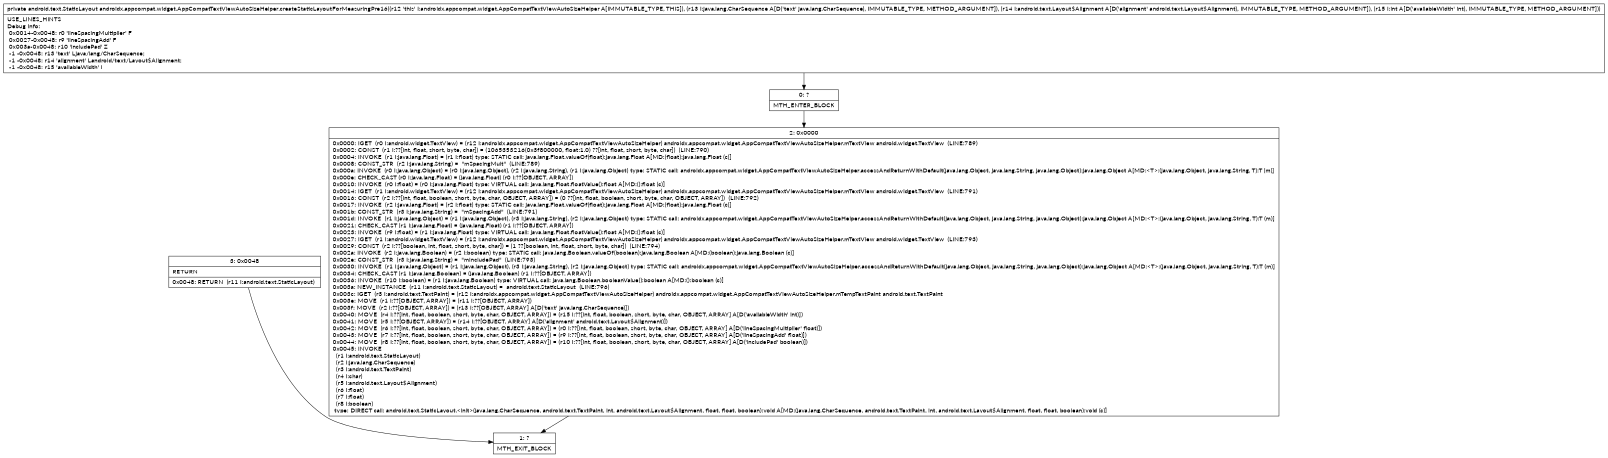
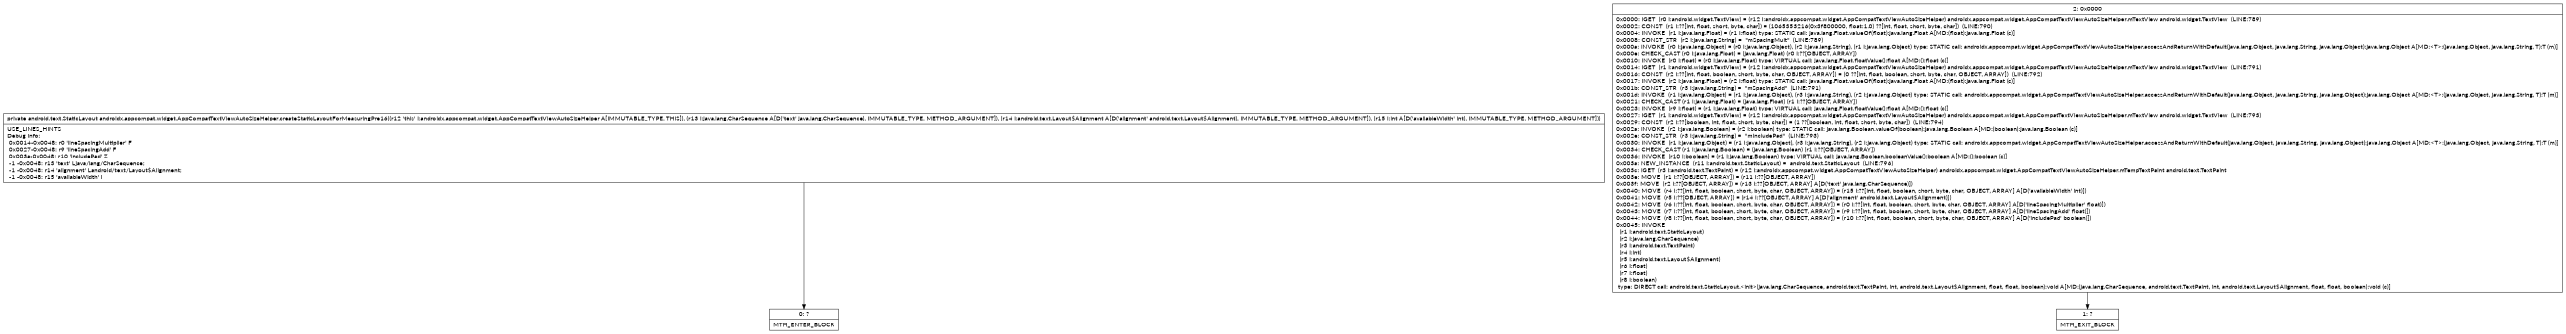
edge "0: ?" -> "2: 0x0000": removed
node "3: 0x0048": removed
node "2: 0x0000": text "(r4 I:char)" -> "(r4 I:int)"
